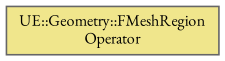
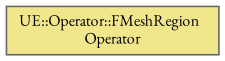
node "UE::Geometry::FMeshRegion Operator": label "UE::Geometry::FMeshRegion Operator" -> "UE::Operator::FMeshRegion Operator"
